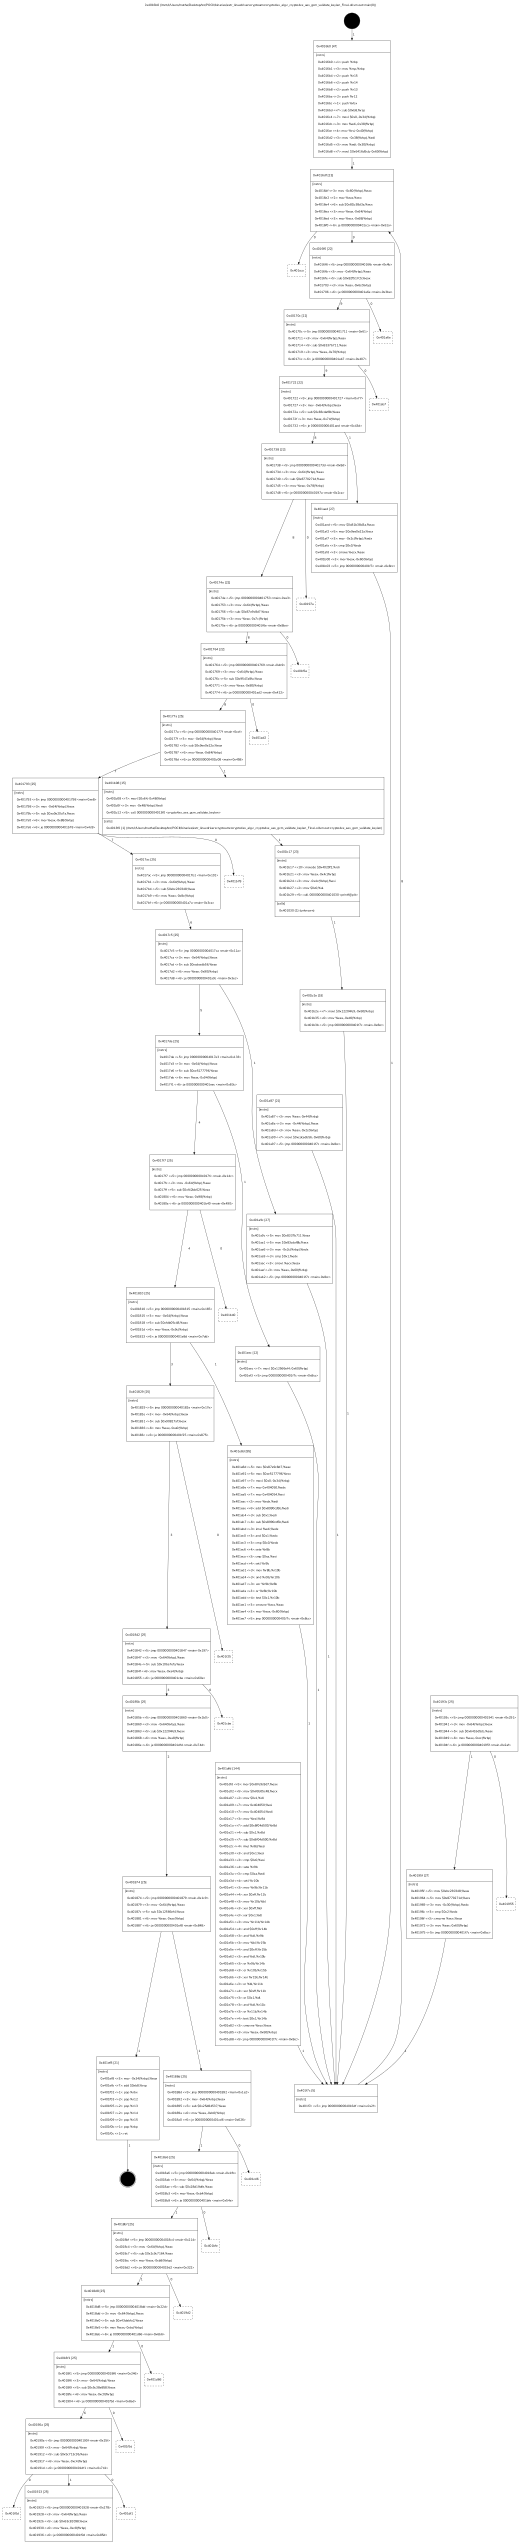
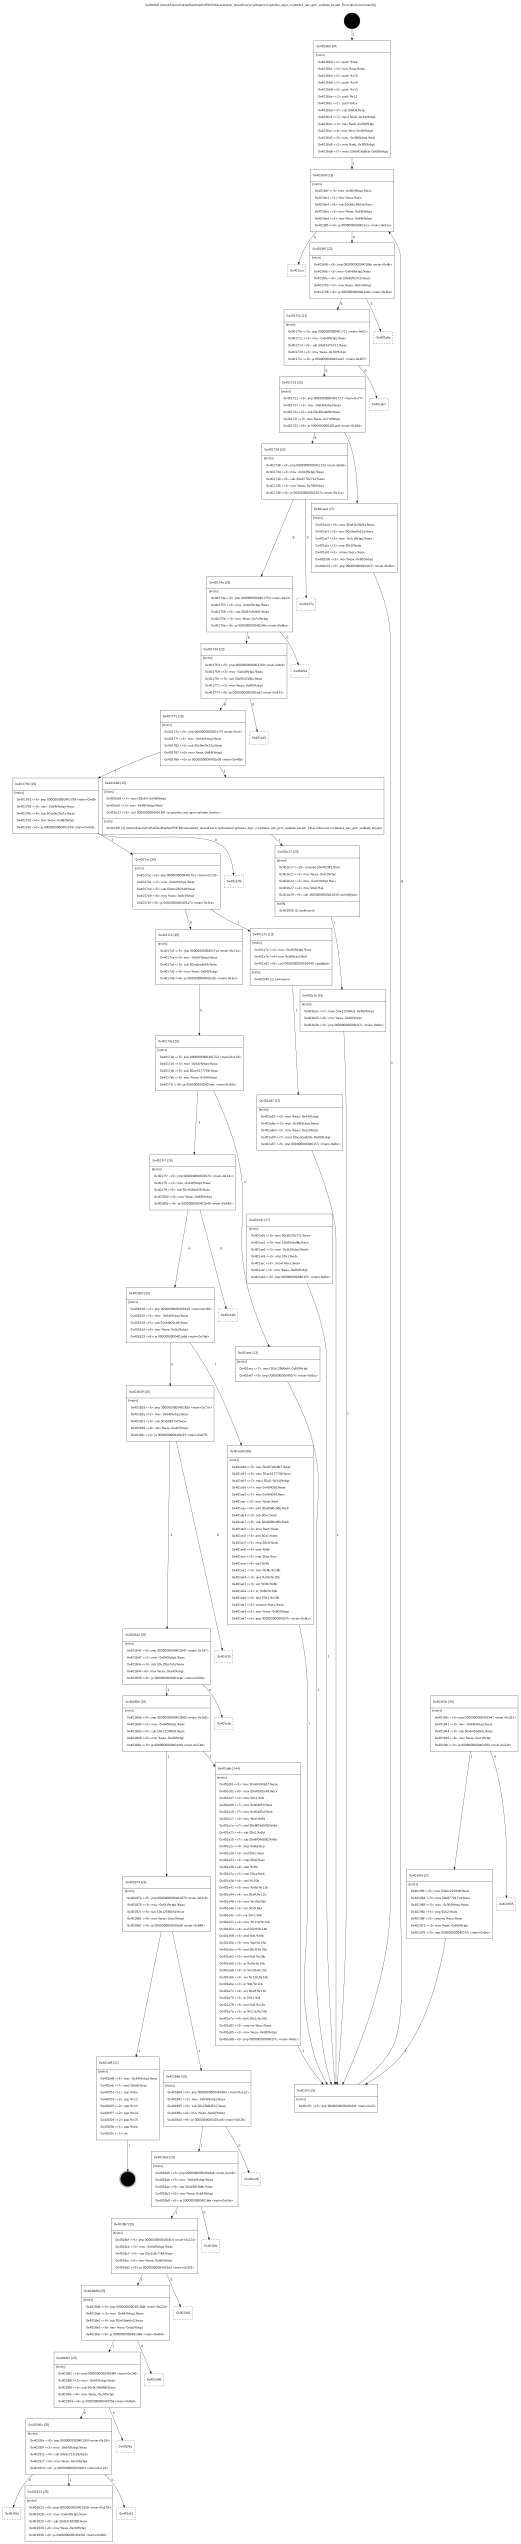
node "0x401a7a [13]": added
edge "0x4017c5 [25]" -> "0x401a9c [27]": removed, label "1"
edge "0x40185b [25]" -> "0x401dfd [144]": added, label "1"
